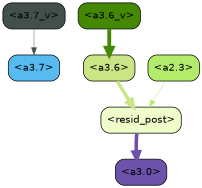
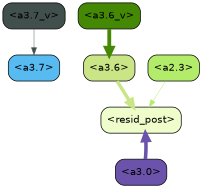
edge "<resid_post>" -> "<a3.0>": reversed
